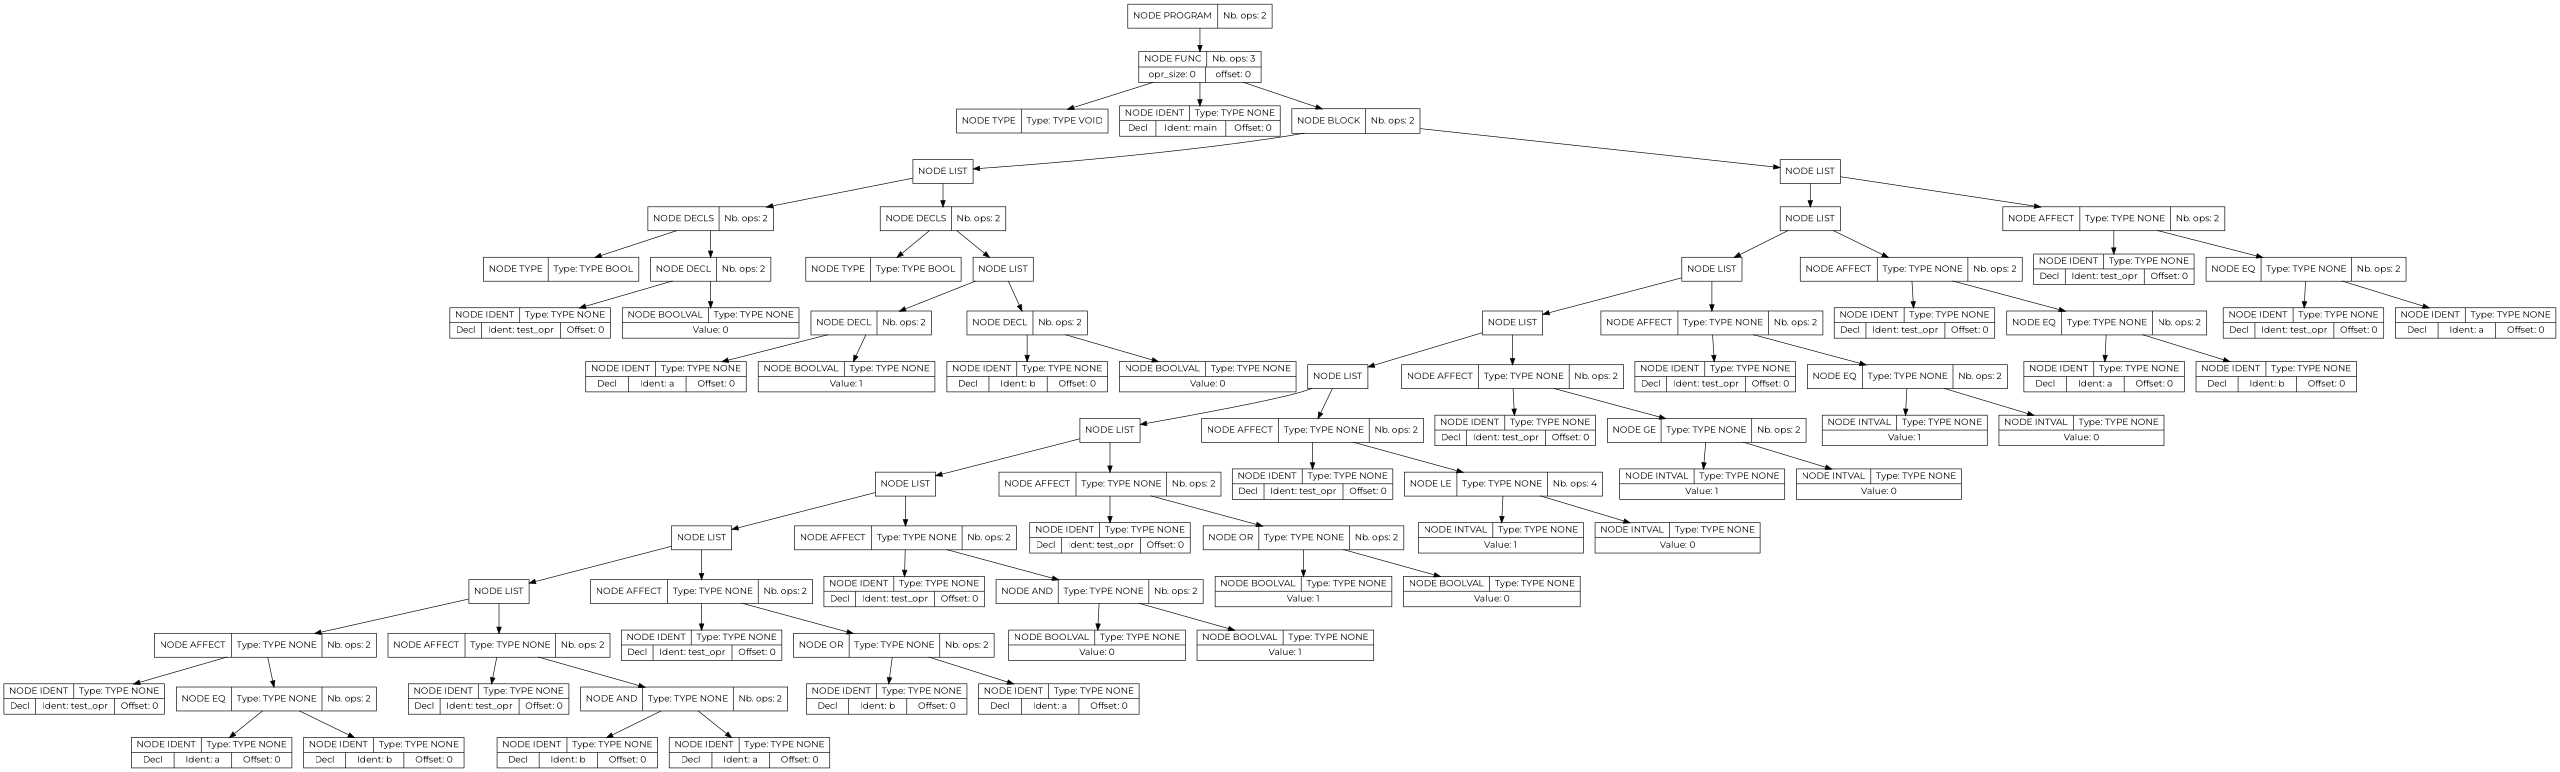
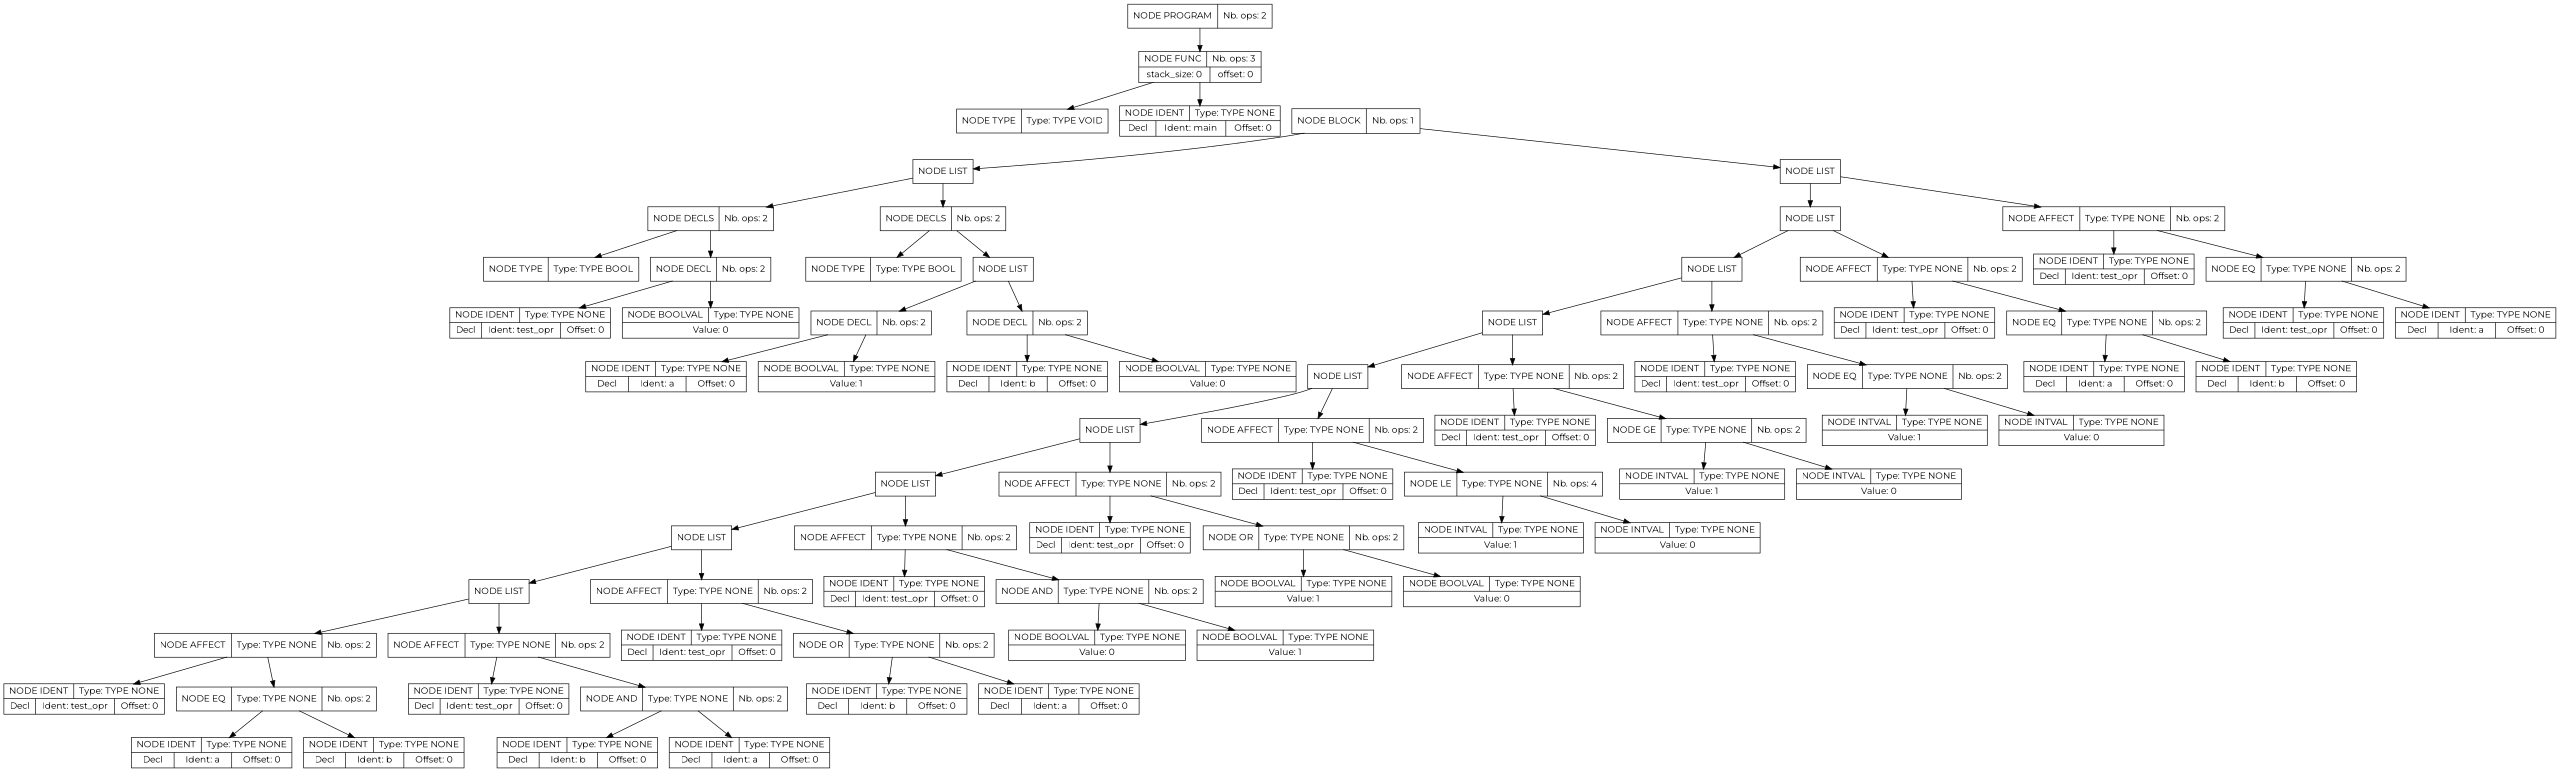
node "NODE FUNC": text "opr_size: 0" -> "stack_size: 0"
edge "NODE FUNC" -> "NODE BLOCK": removed
node "NODE BLOCK": text "Nb. ops: 2" -> "Nb. ops: 1"
